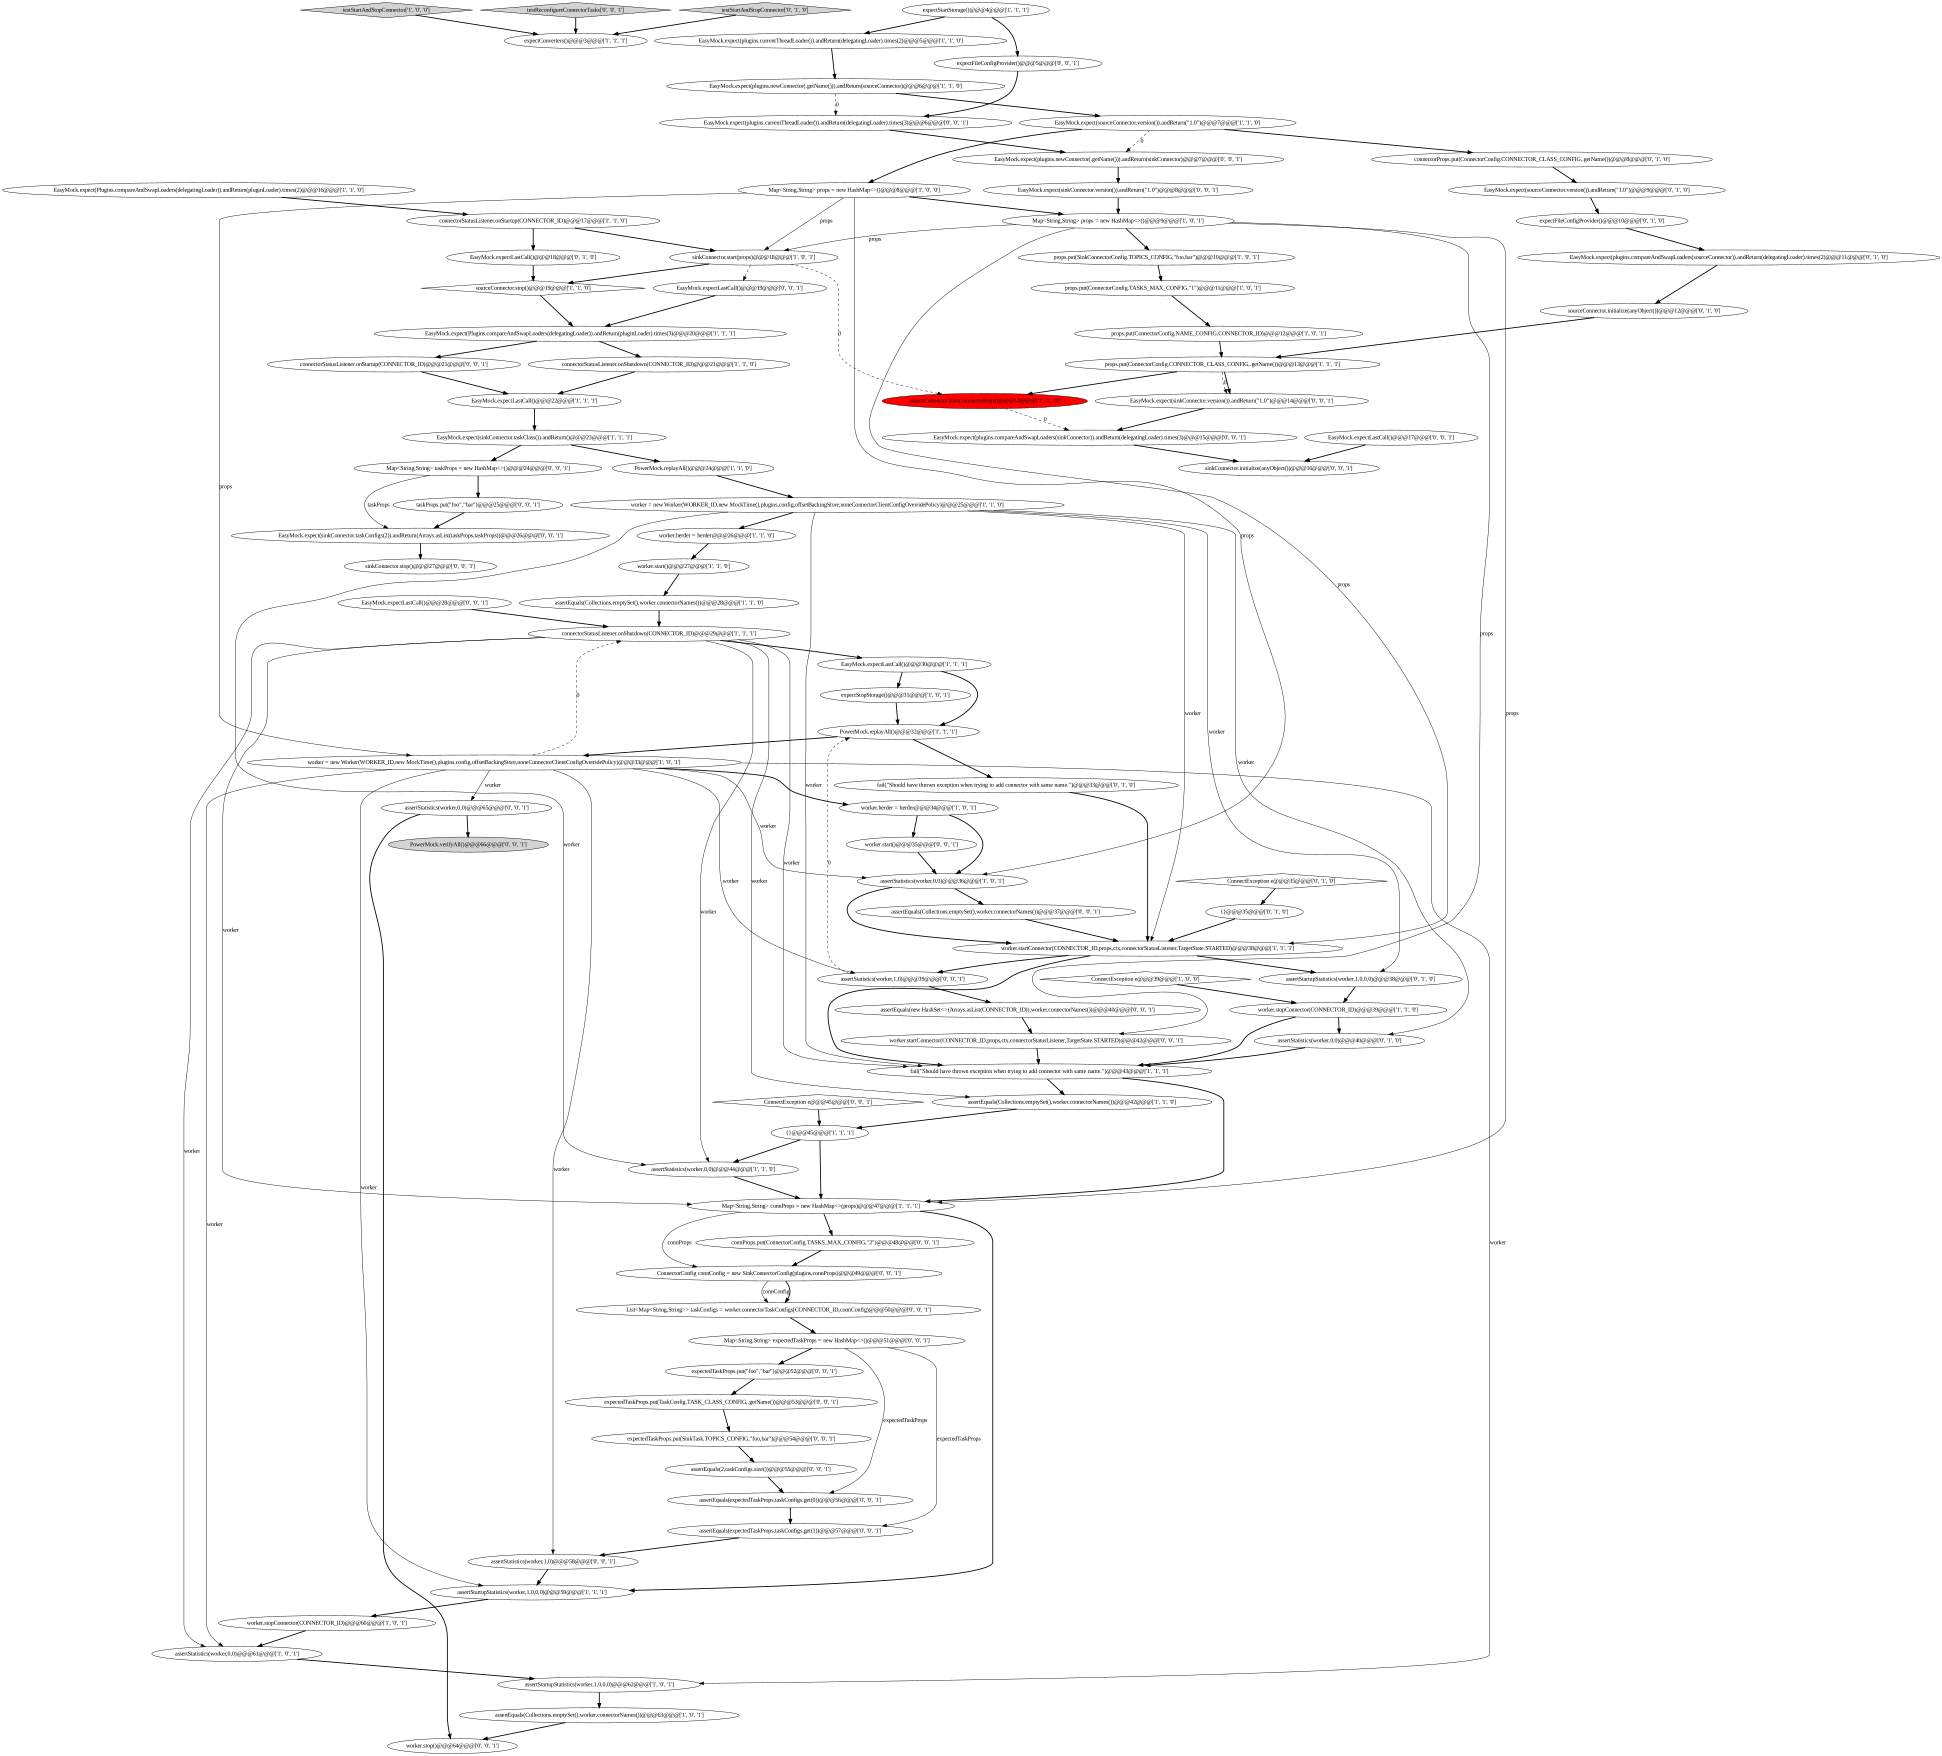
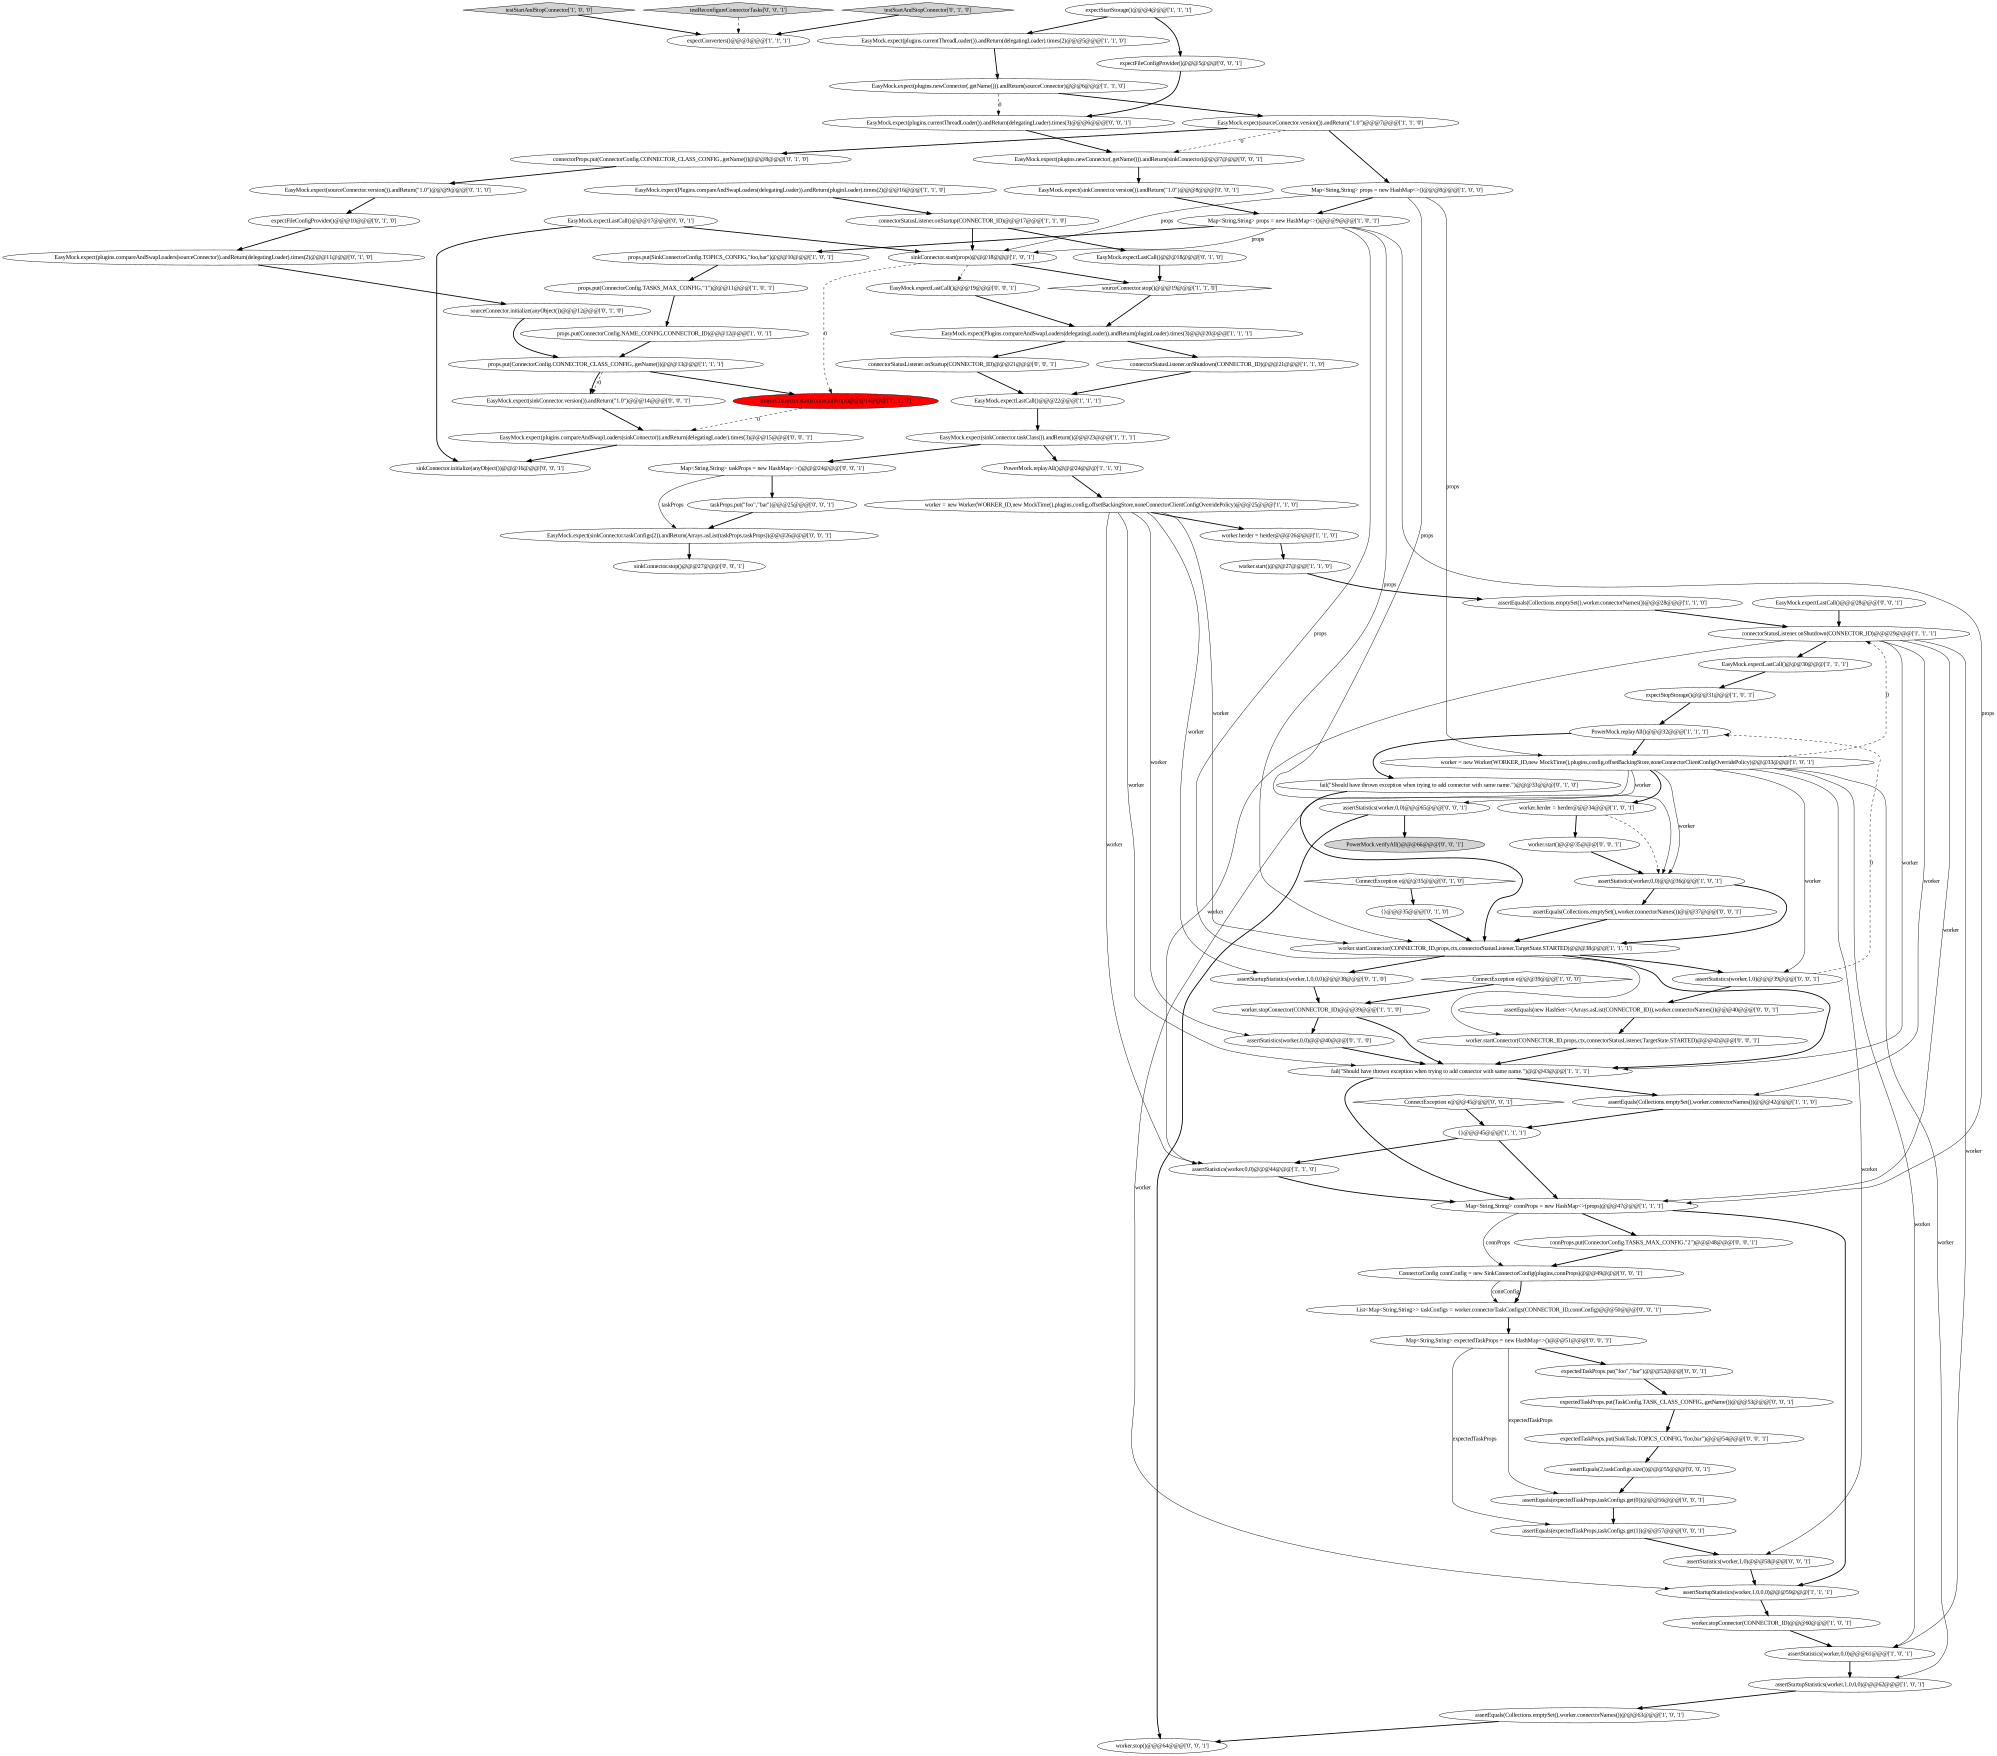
edge "testReconfigureConnectorTasks['0', '0', '1']" -> "expectConverters()@@@3@@@['1', '1', '1']": style bold -> dashed
edge "EasyMock.expectLastCall()@@@17@@@['0', '0', '1']" -> "sinkConnector.start(props)@@@18@@@['1', '0', '1']": added
edge "EasyMock.expectLastCall()@@@30@@@['1', '1', '1']" -> "PowerMock.replayAll()@@@32@@@['1', '1', '1']": removed
edge "worker.herder = herder@@@34@@@['1', '0', '1']" -> "assertStatistics(worker,0,0)@@@36@@@['1', '0', '1']": style bold -> dashed
